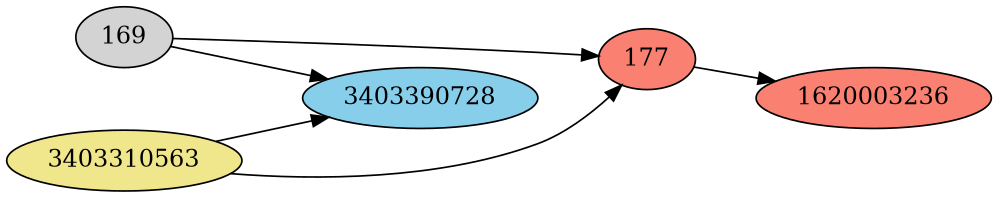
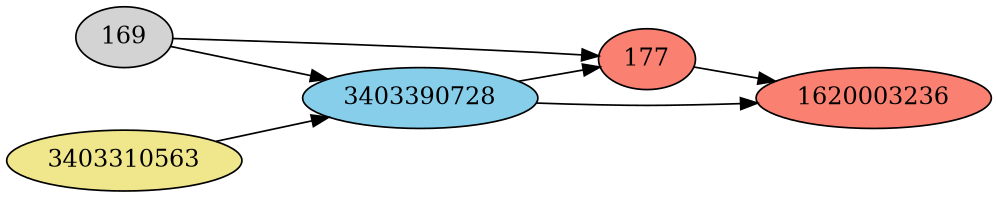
edge "3403390728" -> "1620003236": added
edge "3403310563" -> "177": now "3403390728" -> "177"
